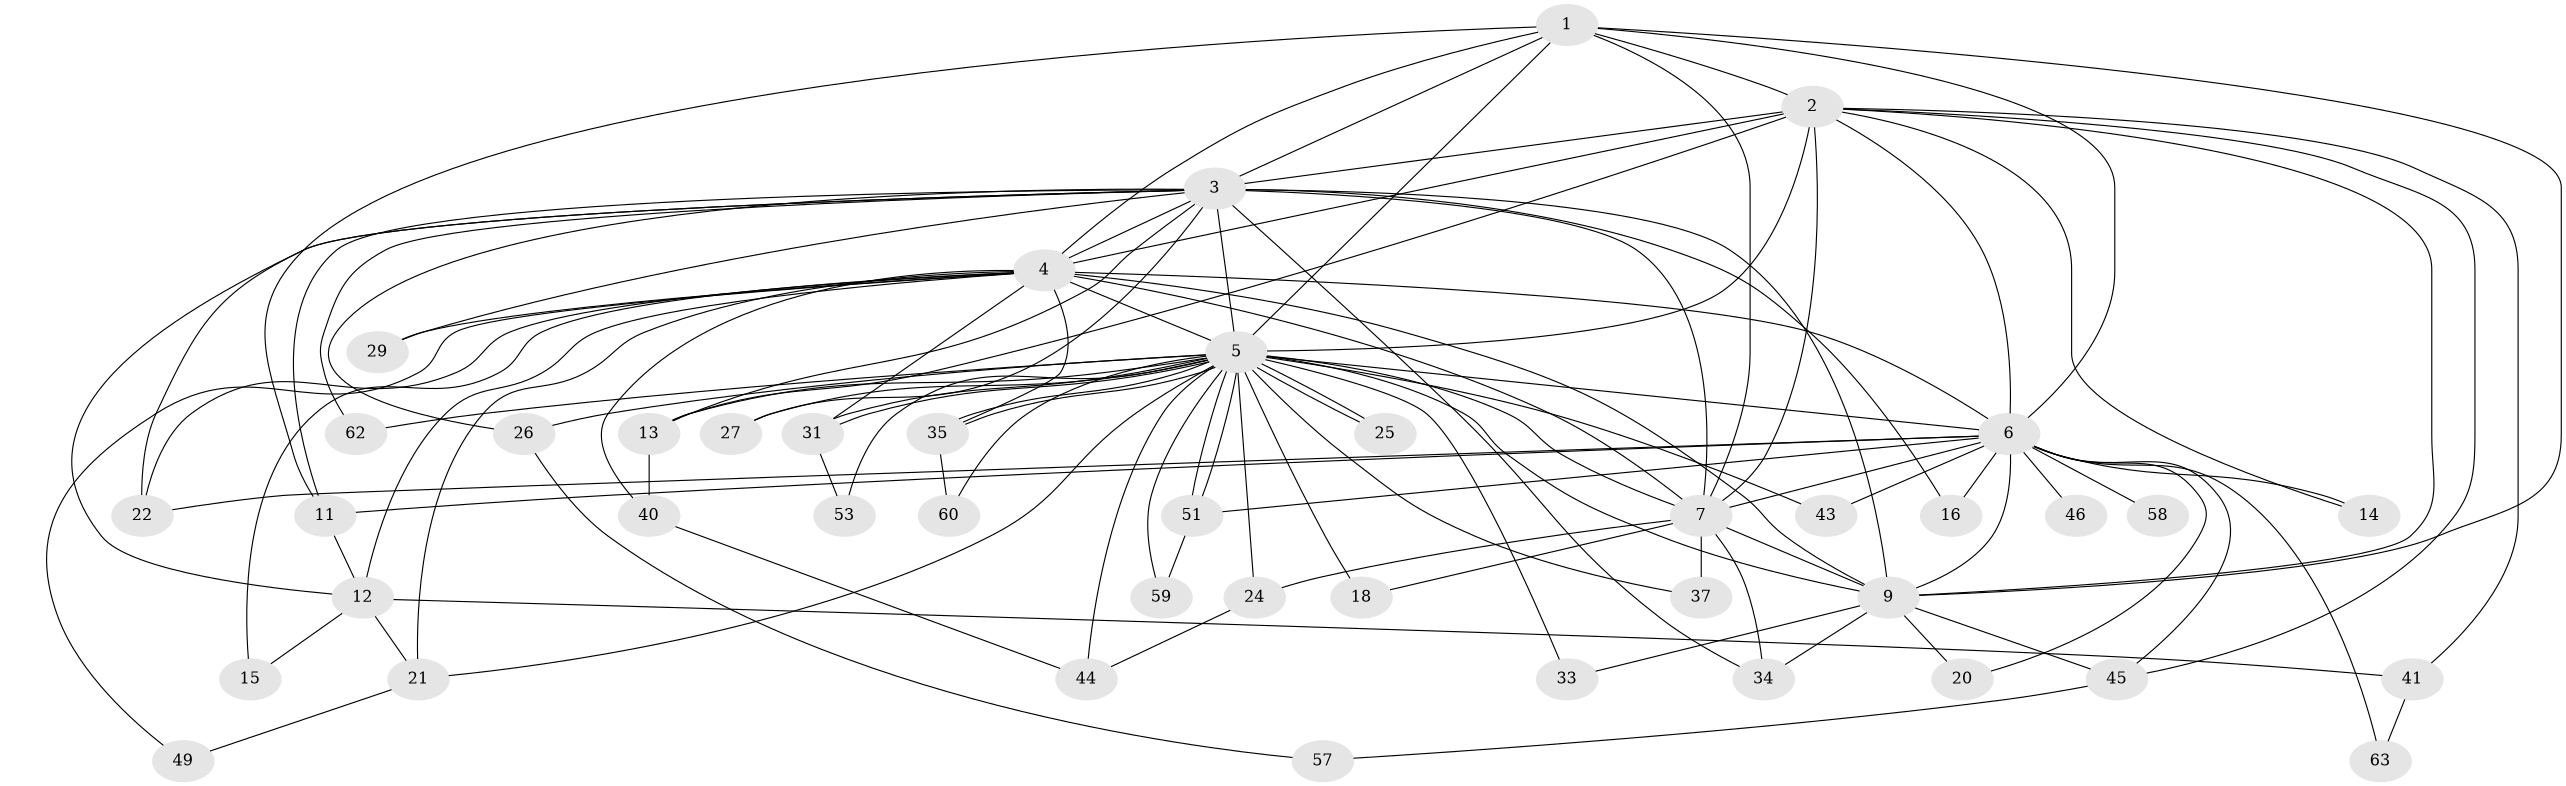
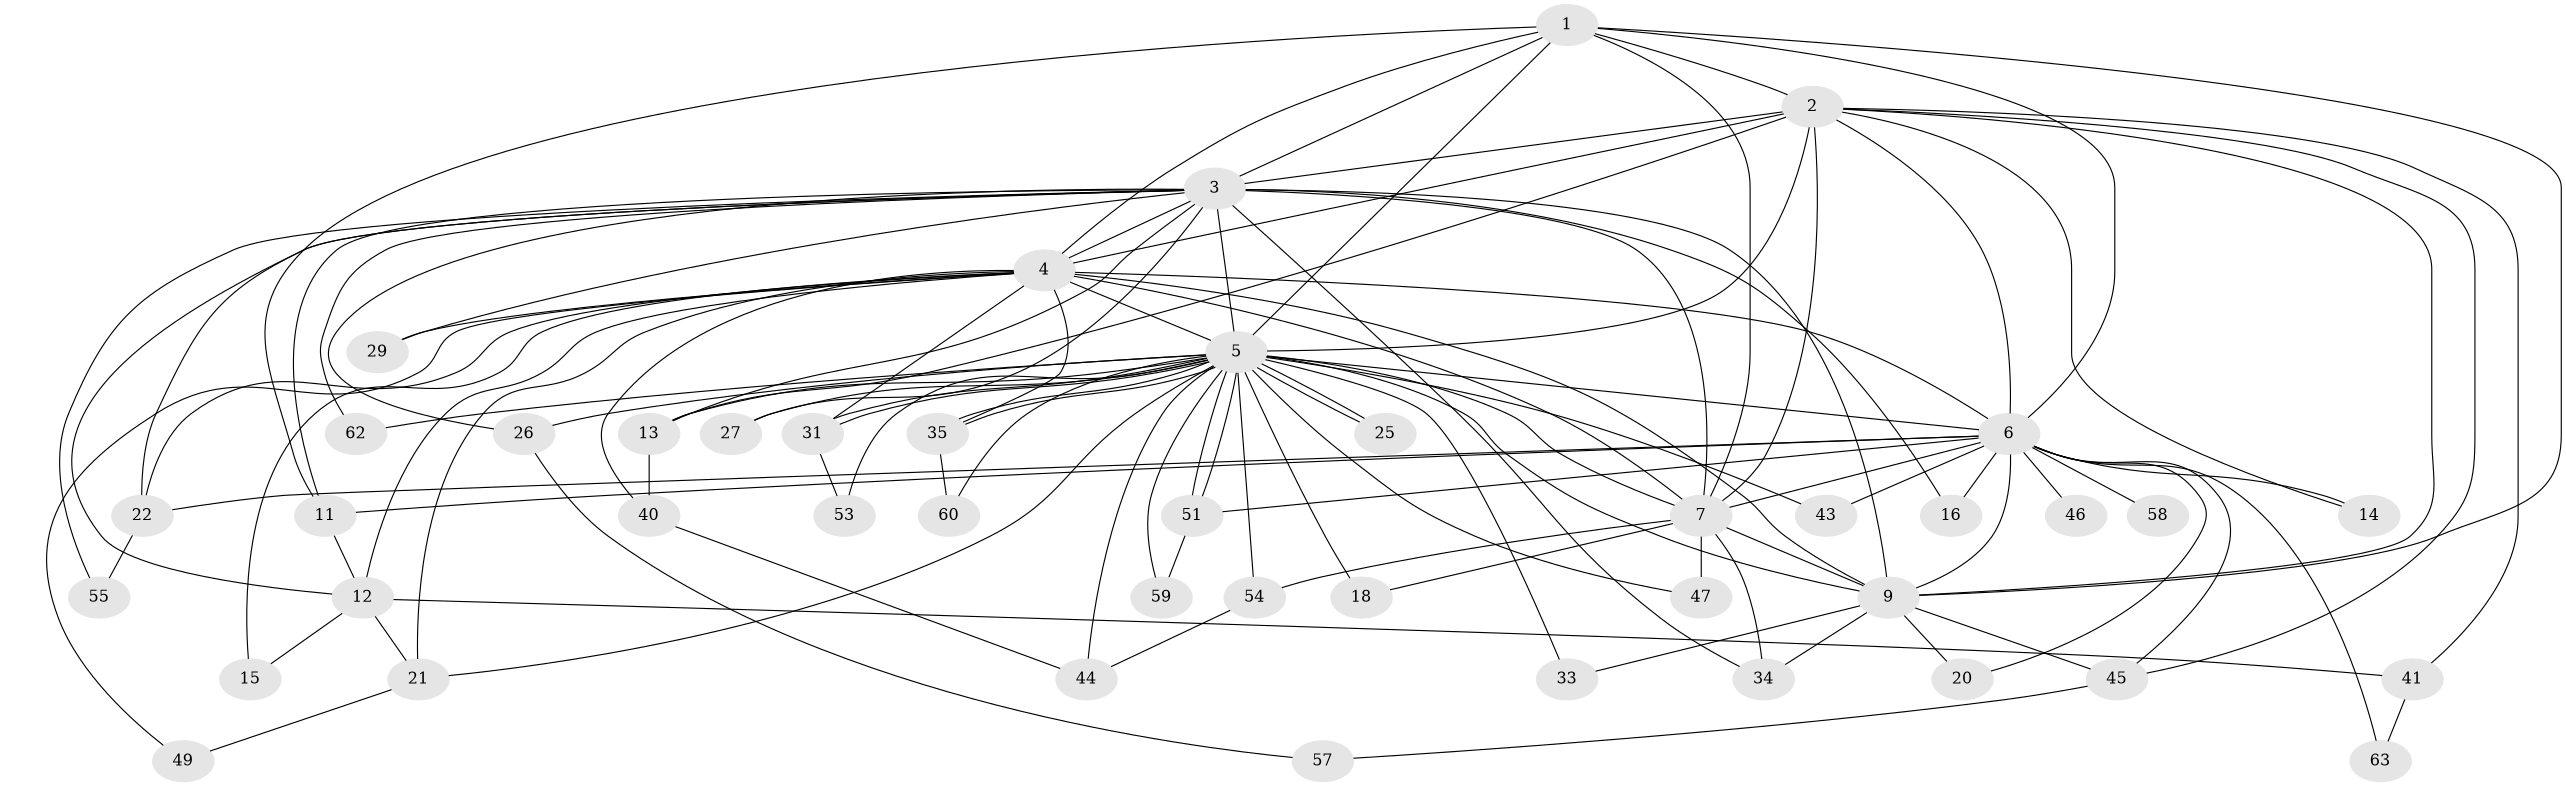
node "55": added
node "24": label "24" -> "54"
node "37": label "37" -> "47"
